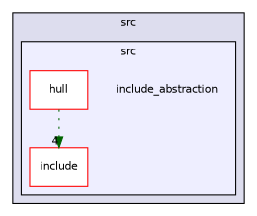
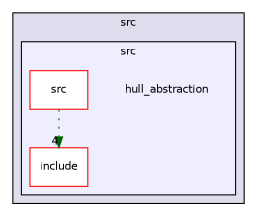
node "hull": label "hull" -> "src"
node "include_abstraction": label "include_abstraction" -> "hull_abstraction"
